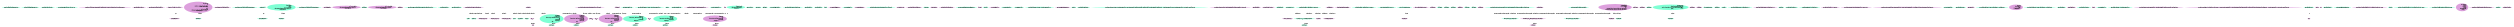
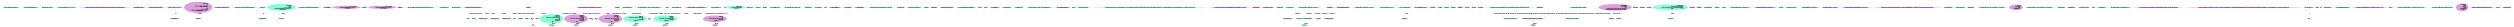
node "Entry CommandLine.Parser.Parser(CommandLine.ParserSettings)": fillcolor plum -> aquamarine
edge "settings.Dispose()" -> "disposed": now "CommandLine.Parser" -> "disposed"
